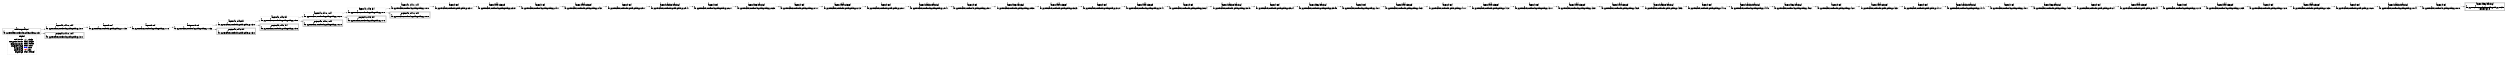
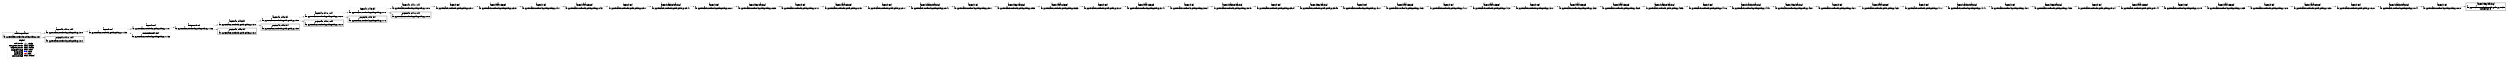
node "TO_DATETIME([Mes])": added
node "node border": text "edge edge" -> "consume edge"
